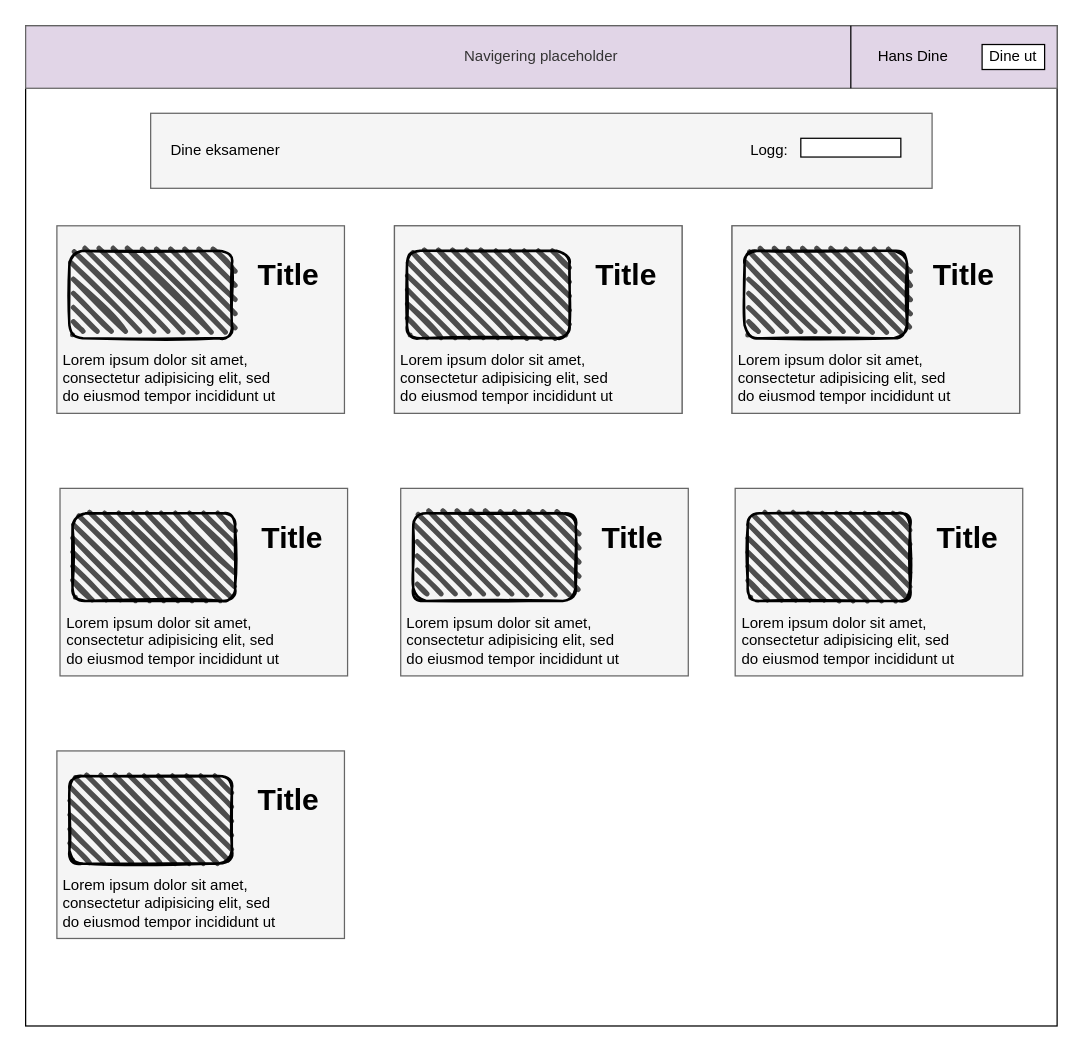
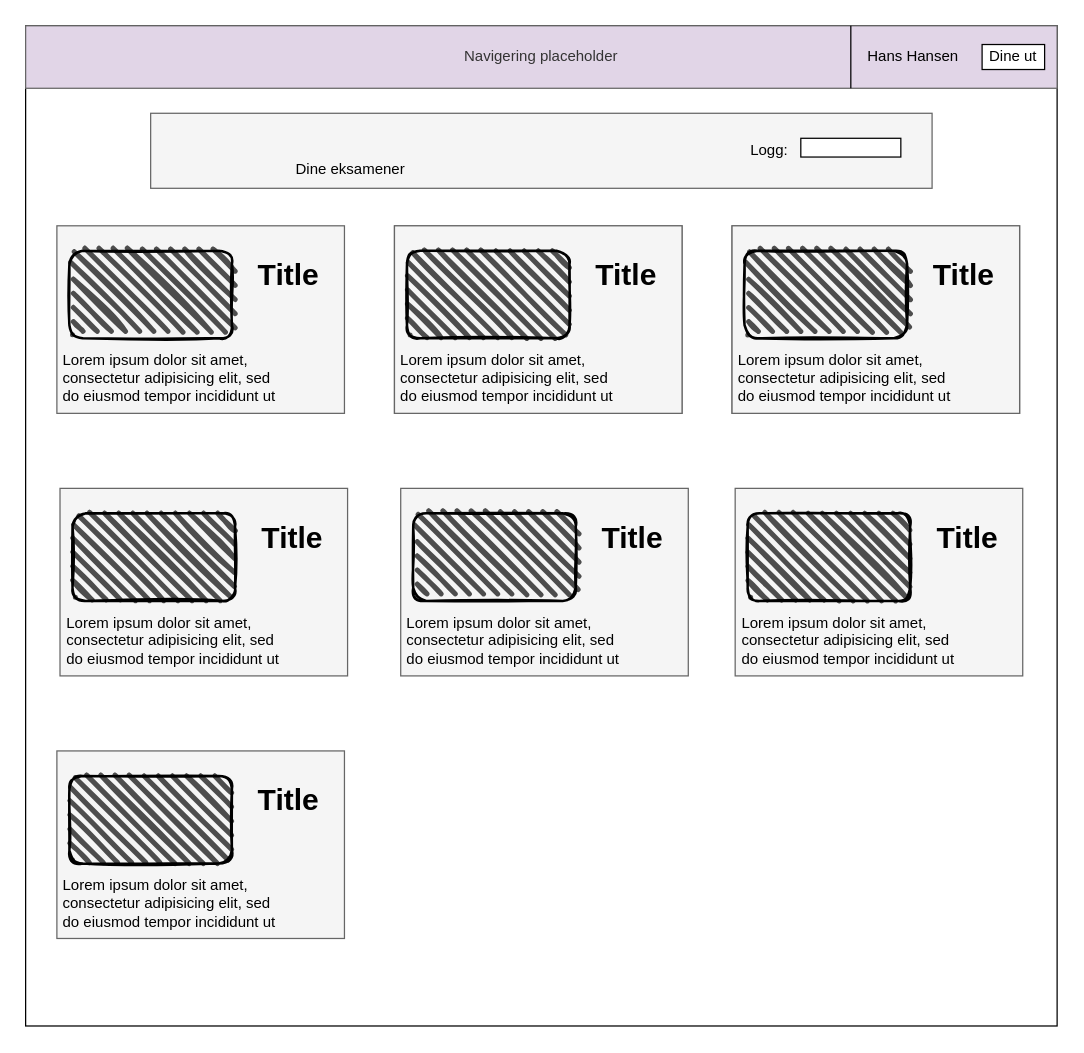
node "Hans Dine": label "Hans Dine" -> "Hans Hansen"
node "Dine eksamener": moved (226, 151) -> (351, 169)
